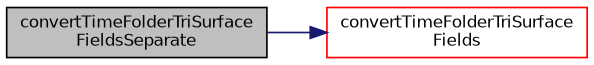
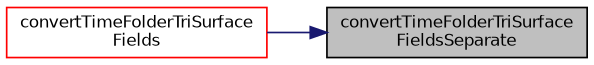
edge "convertTimeFolderTriSurface FieldsSeparate" -> "convertTimeFolderTriSurface Fields": reversed
